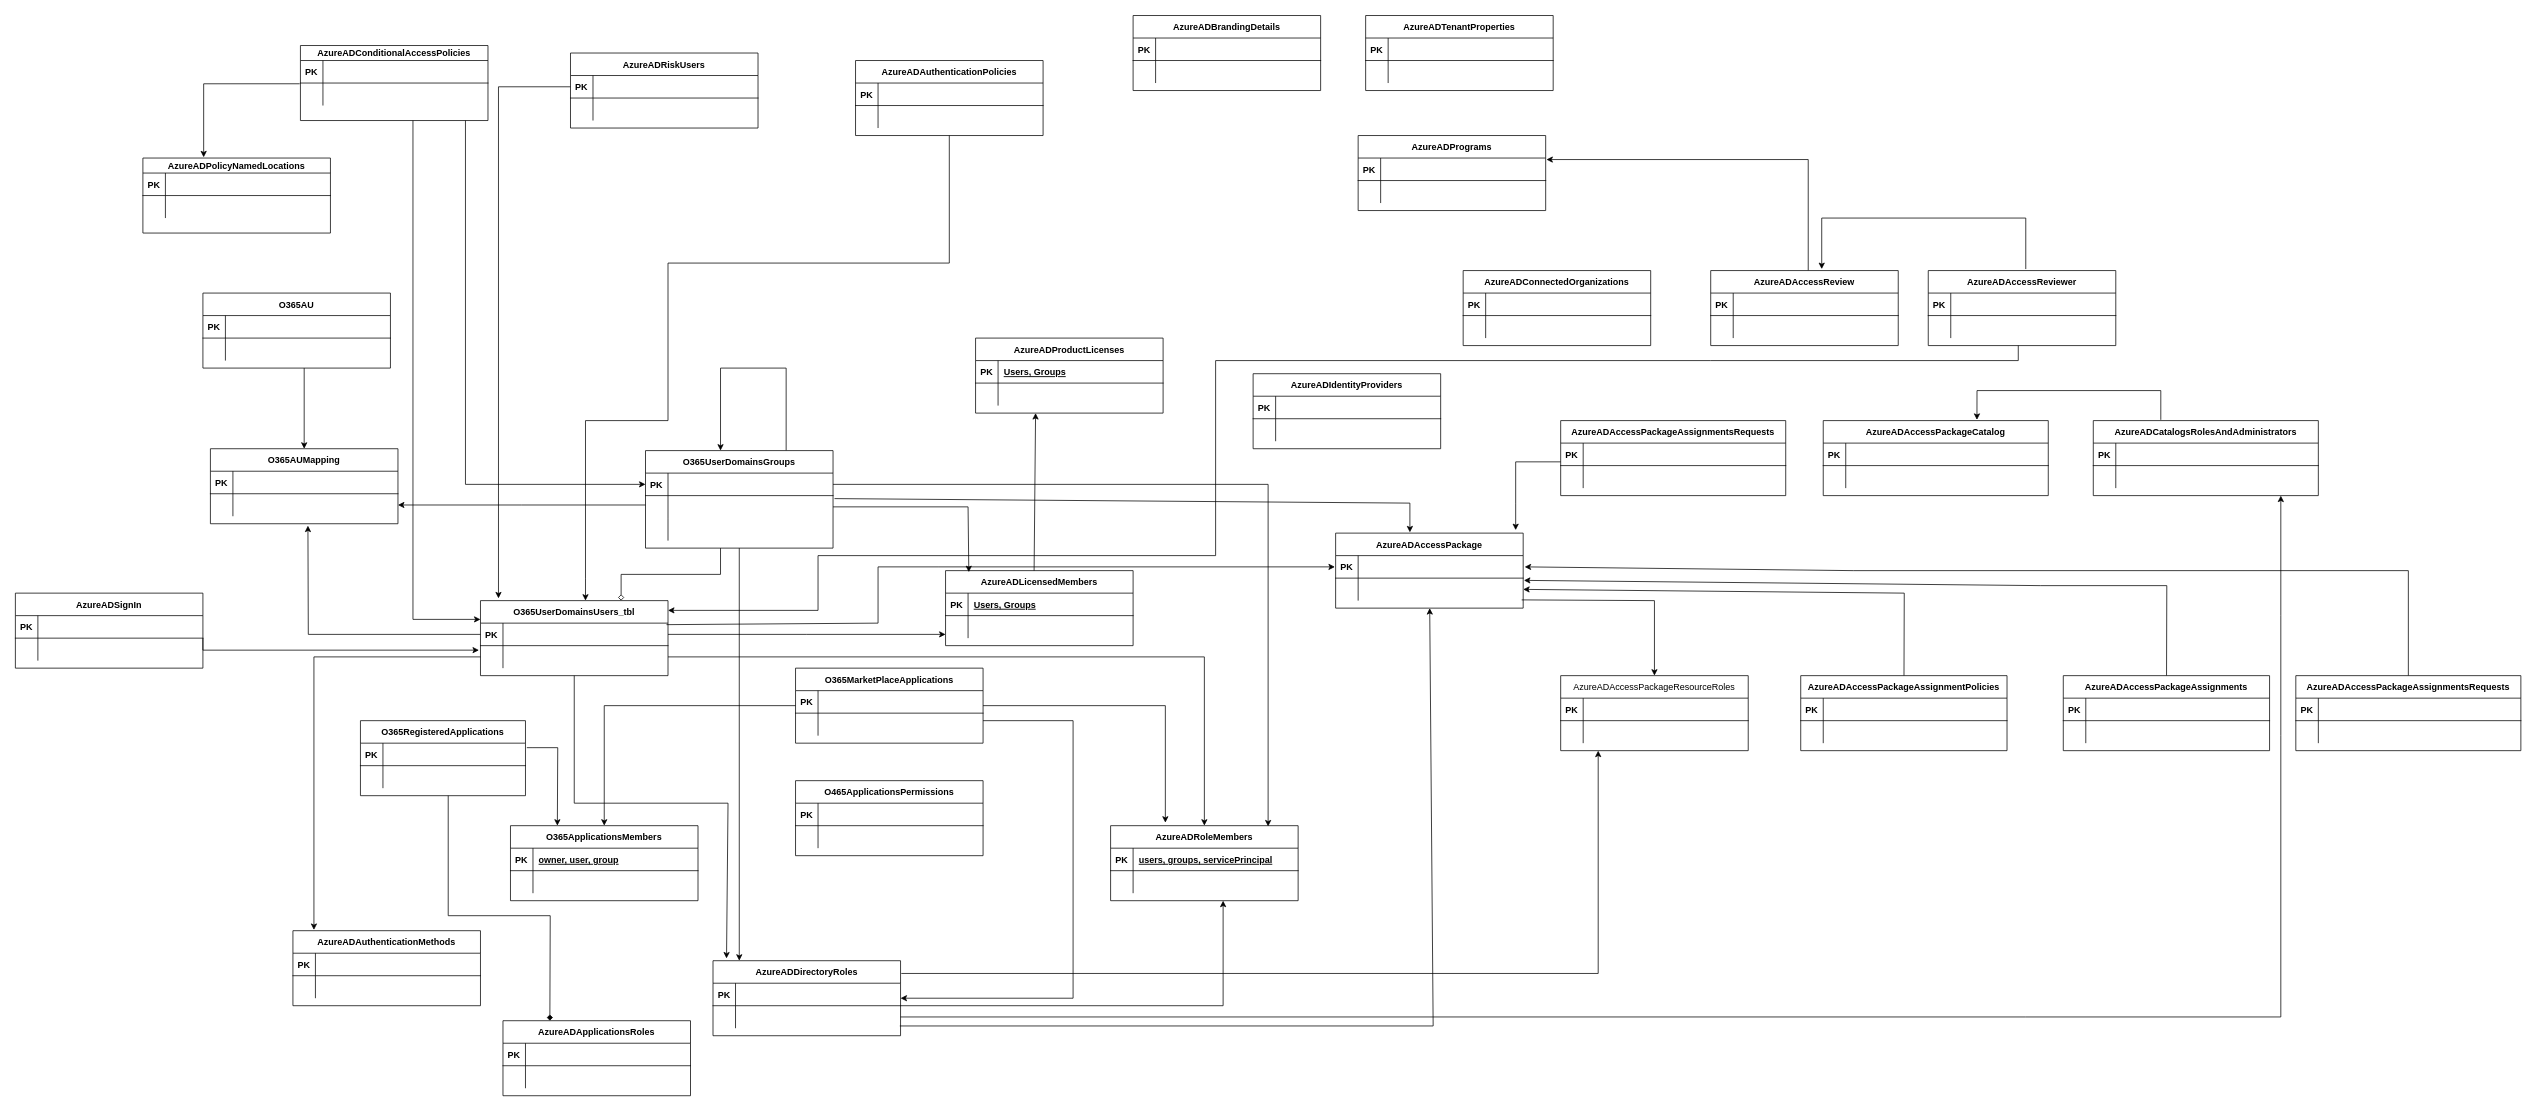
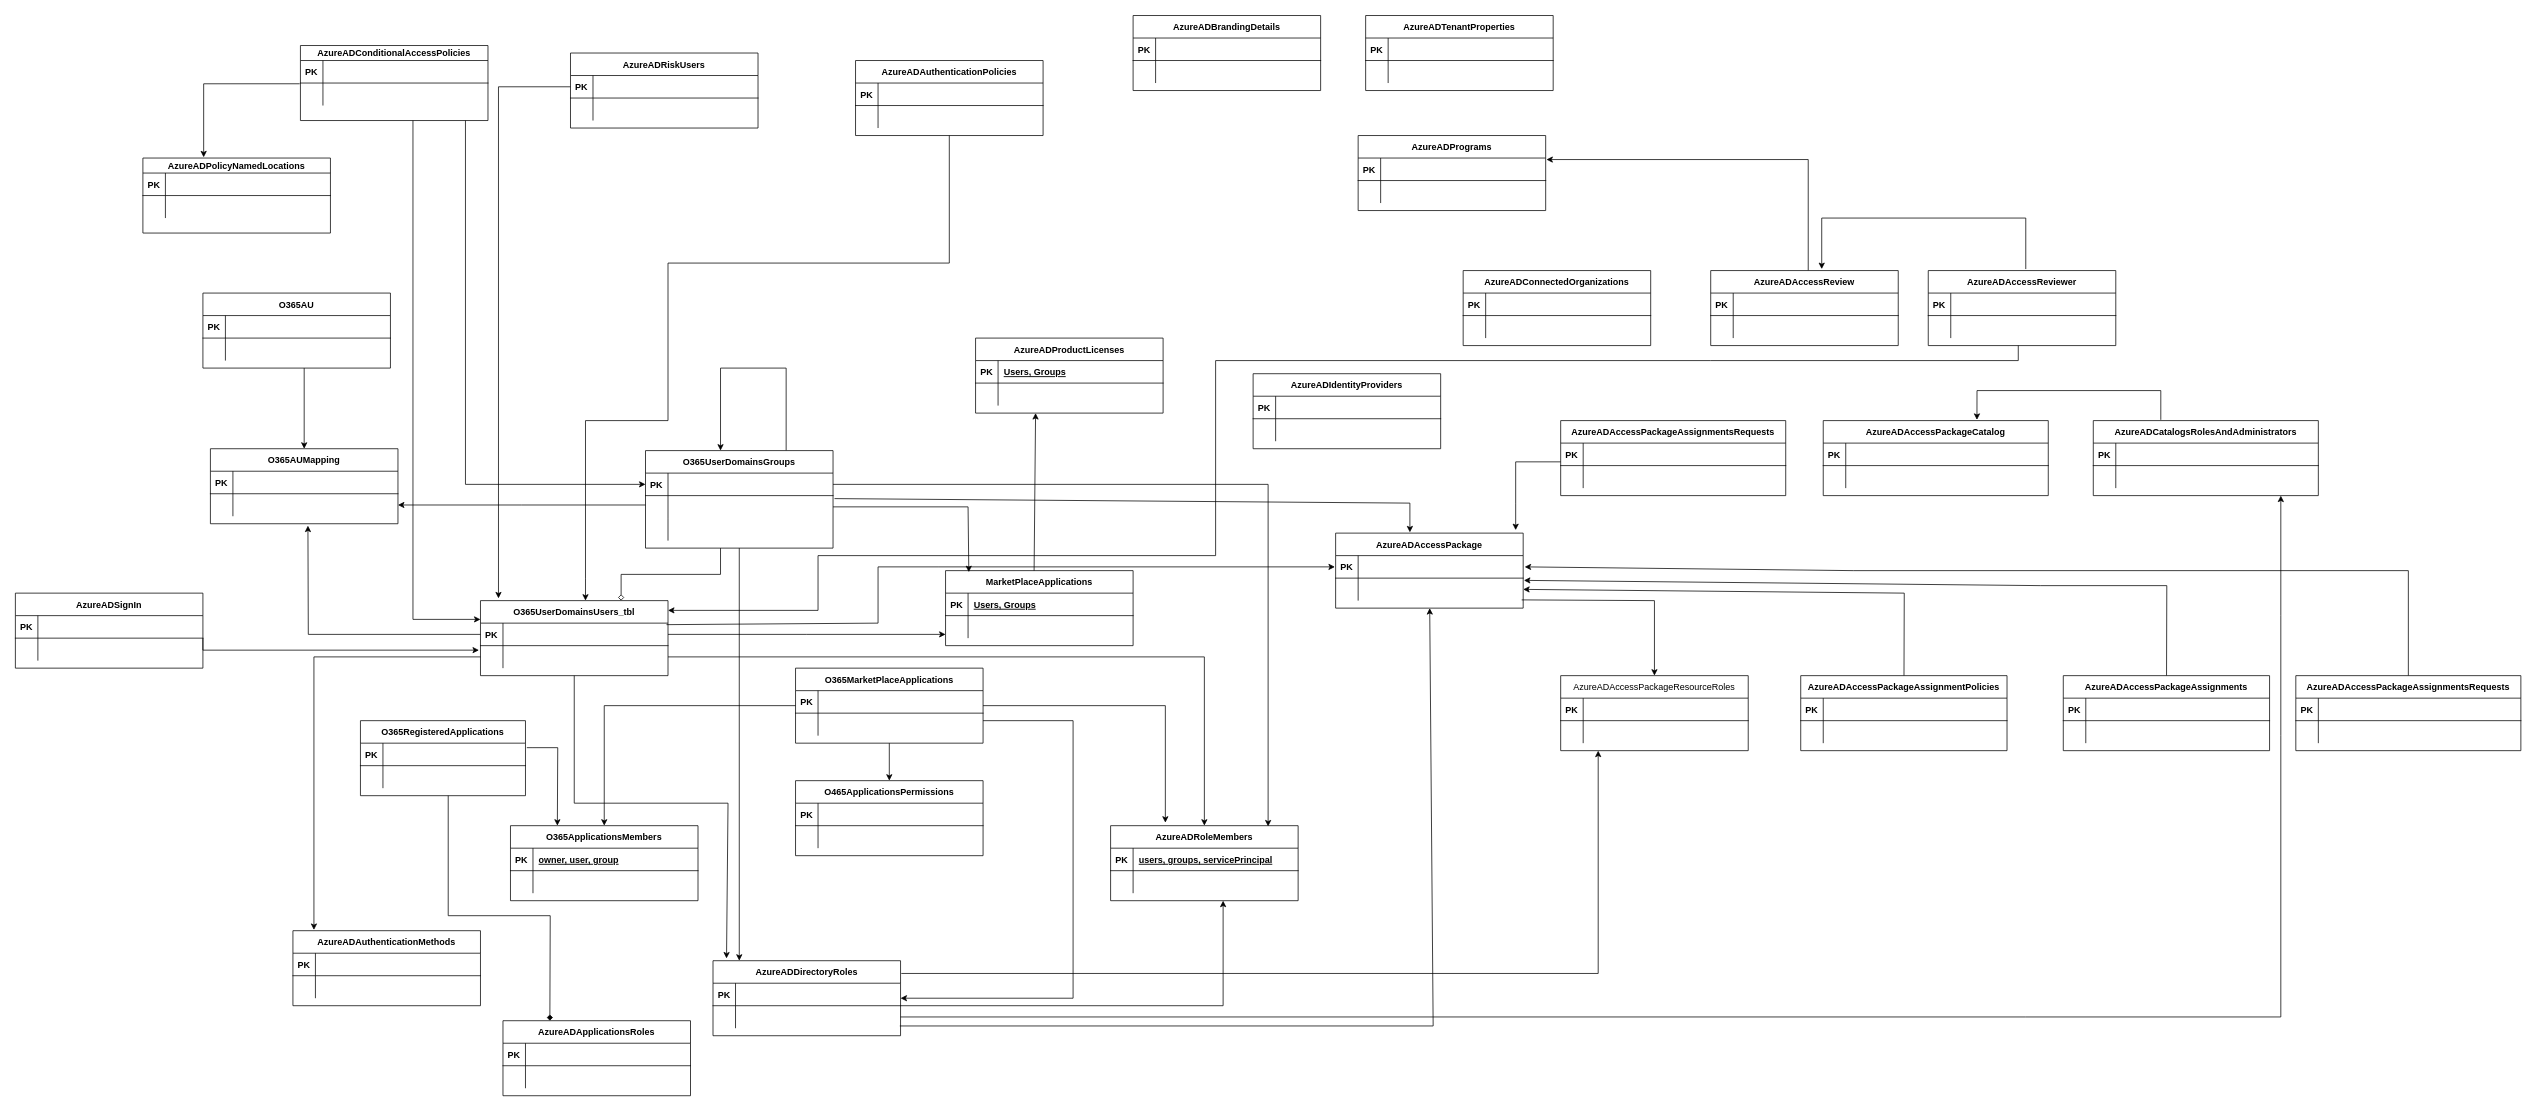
node "AzureADLicensedMembers": label "AzureADLicensedMembers" -> "MarketPlaceApplications"
edge "O365MarketPlaceApplications" -> "O465ApplicationsPermissions": added
